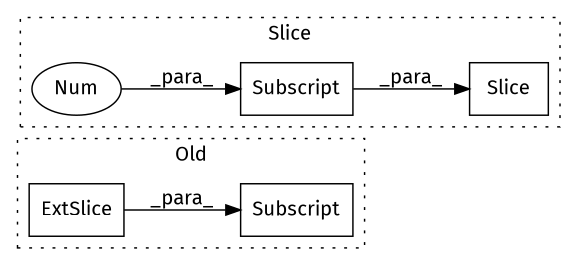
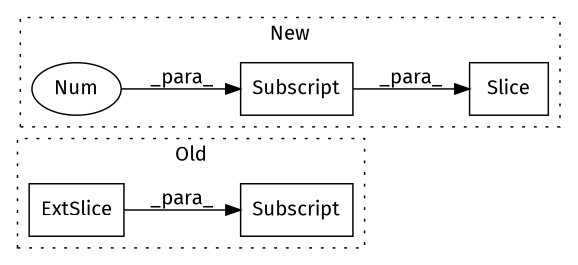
cluster "Slice": label "Slice" -> "New"
